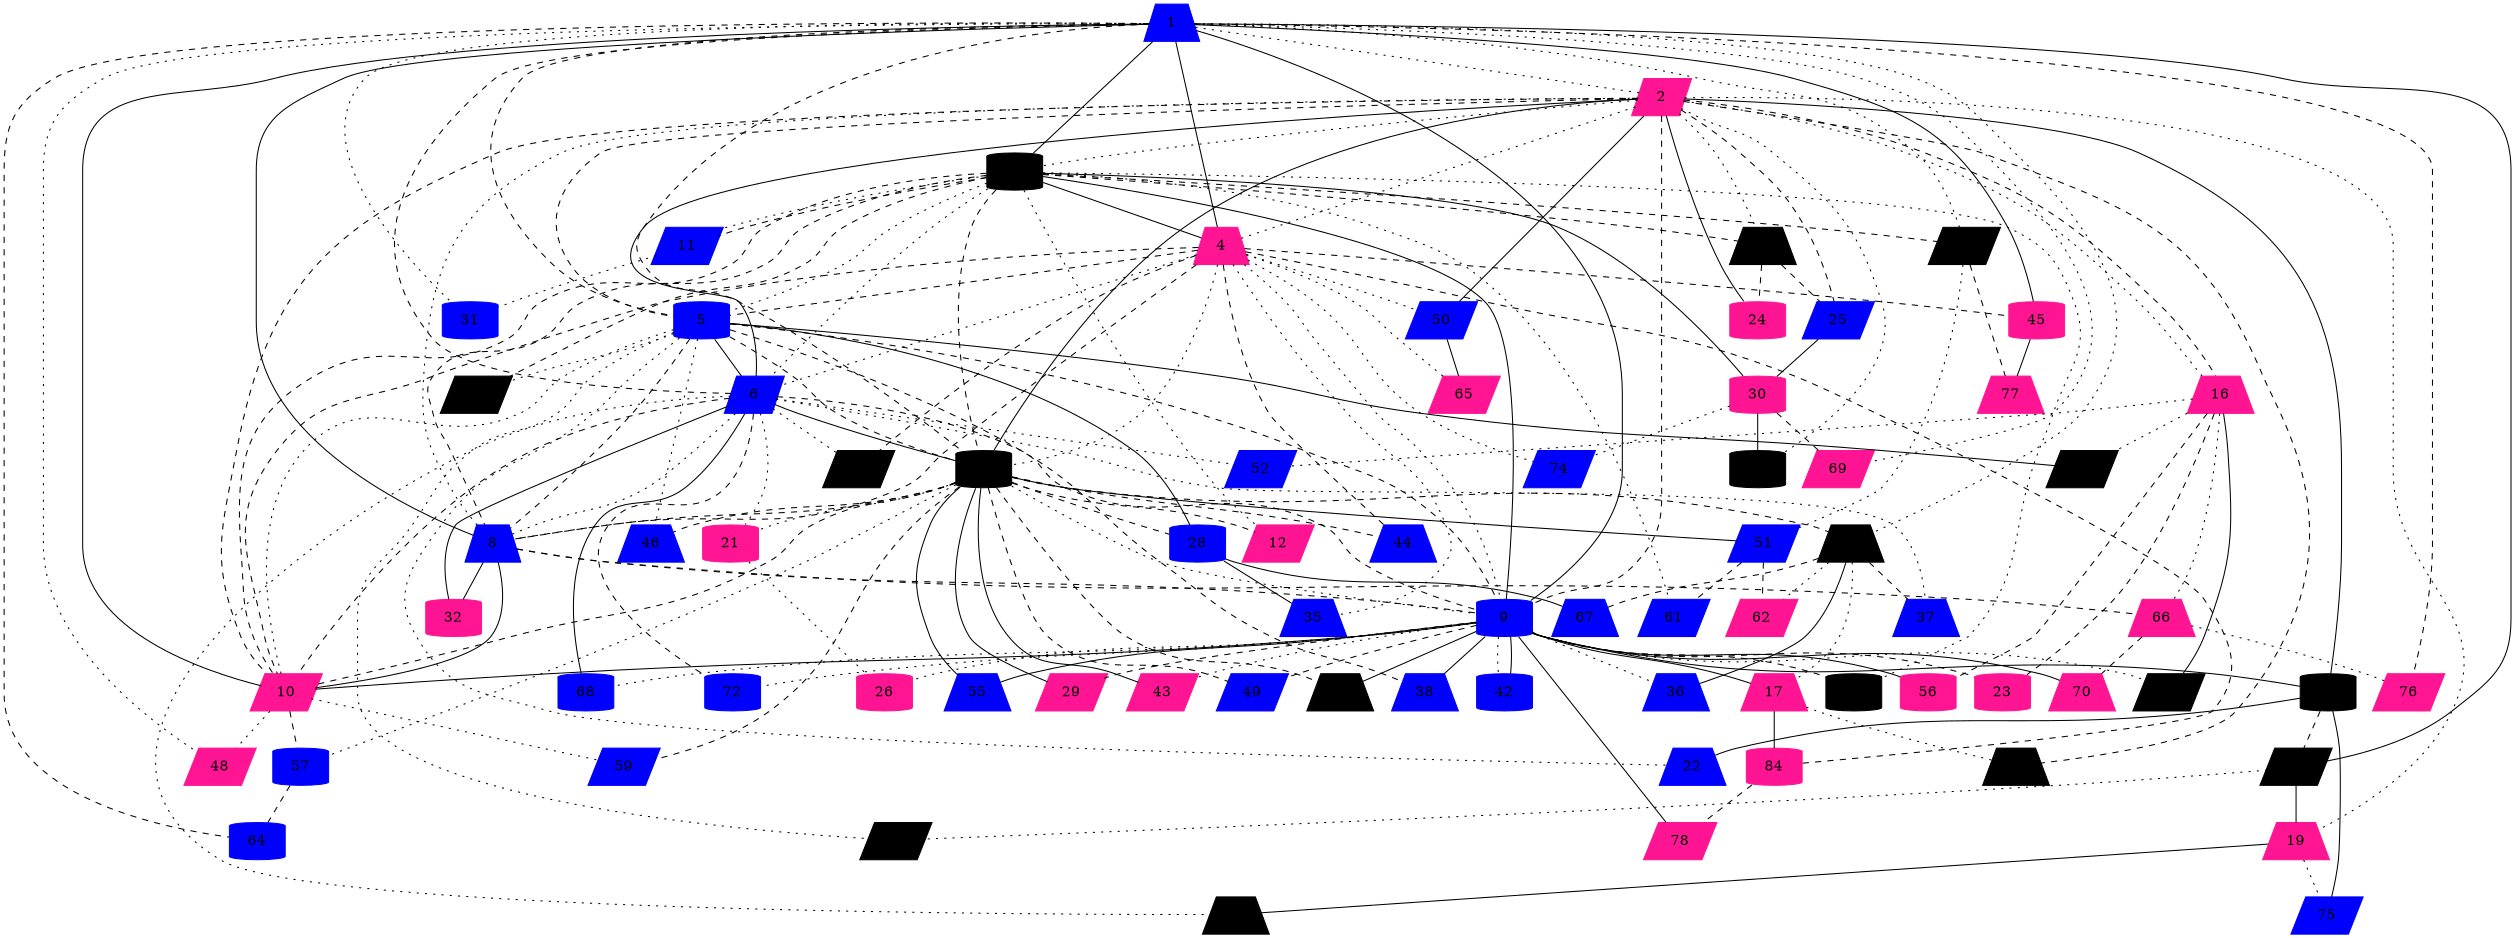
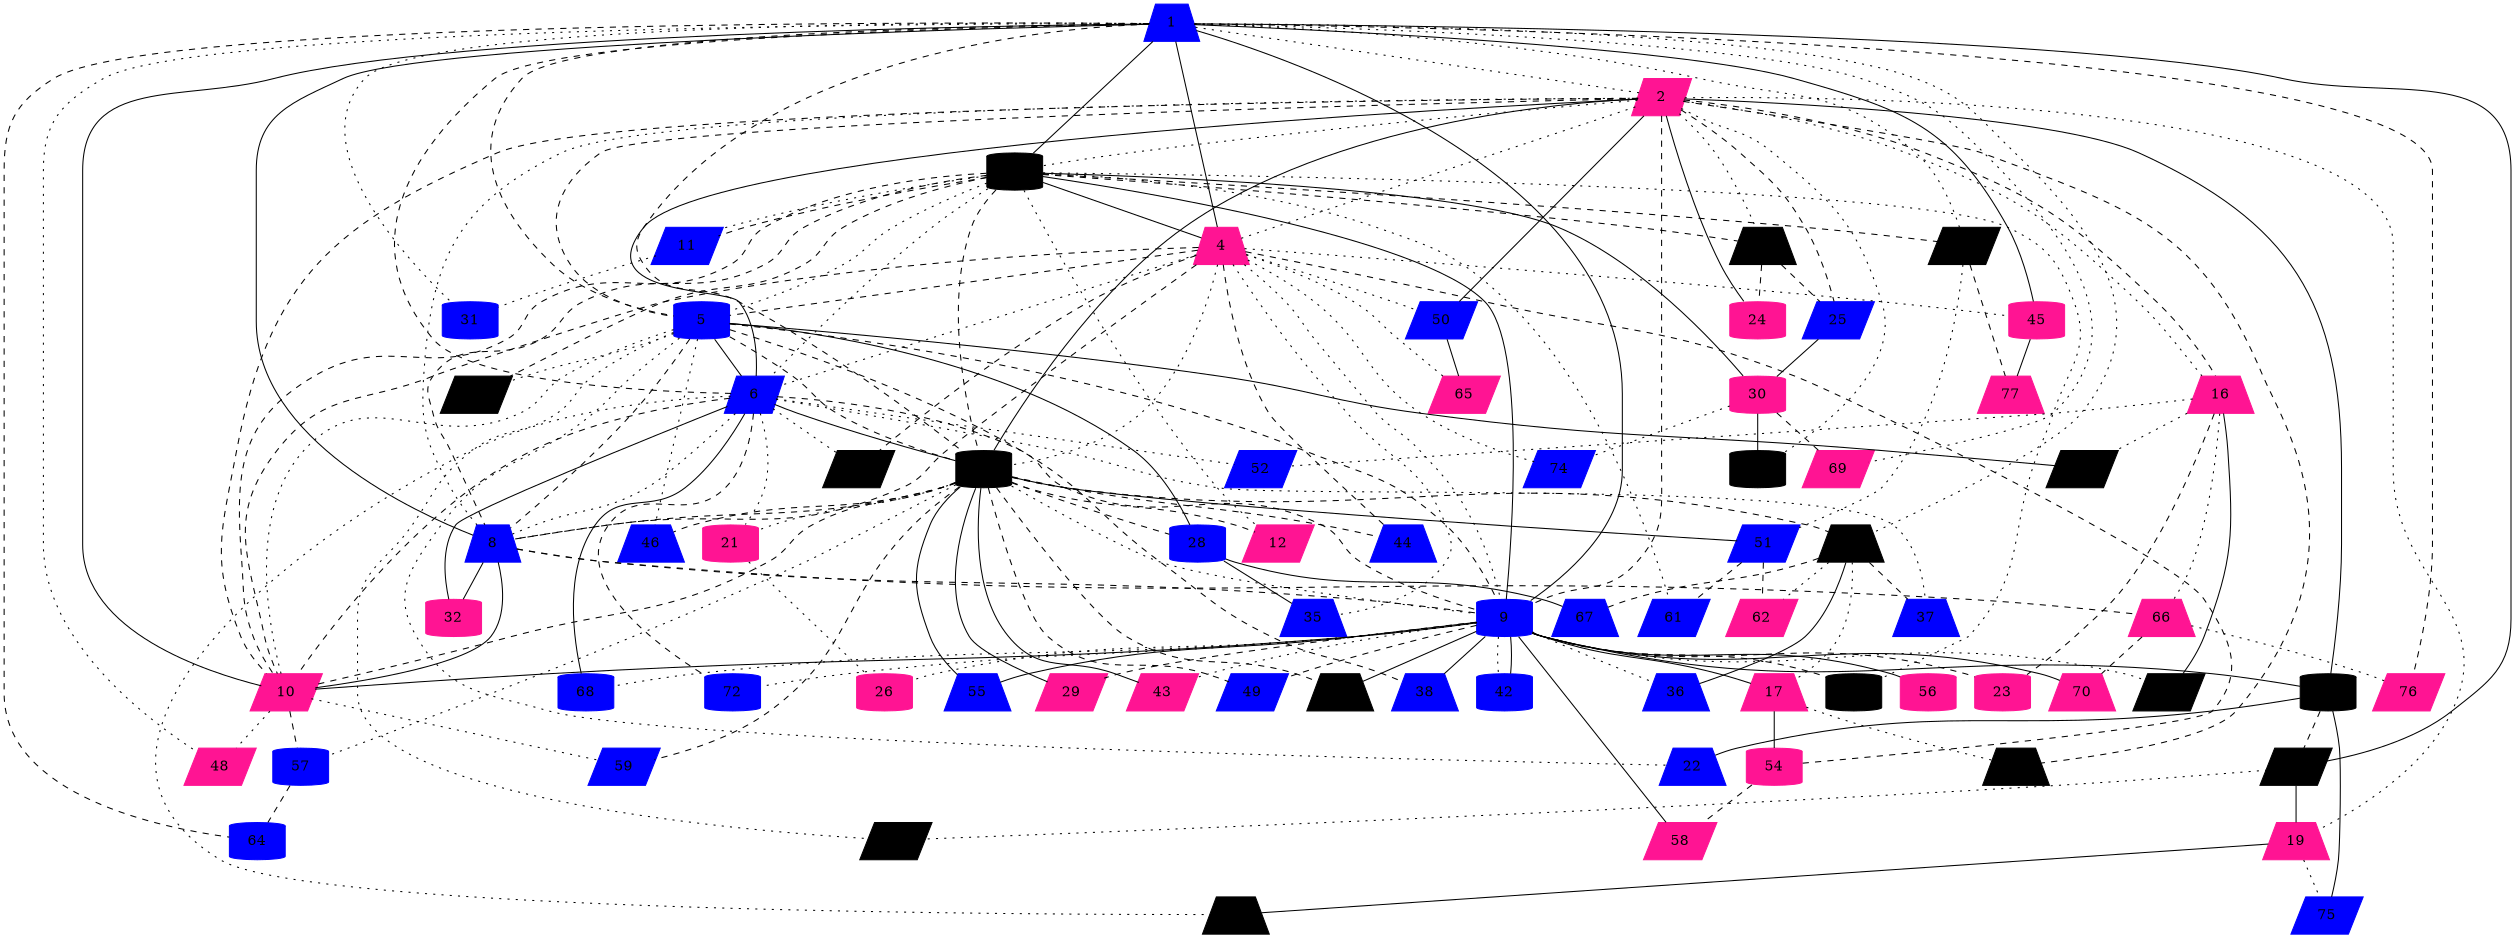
edge "4" -- "45": style dashed -> dotted
edge "16" -- "56": removed
node "84": label "84" -> "54"
node "78": label "78" -> "58"
